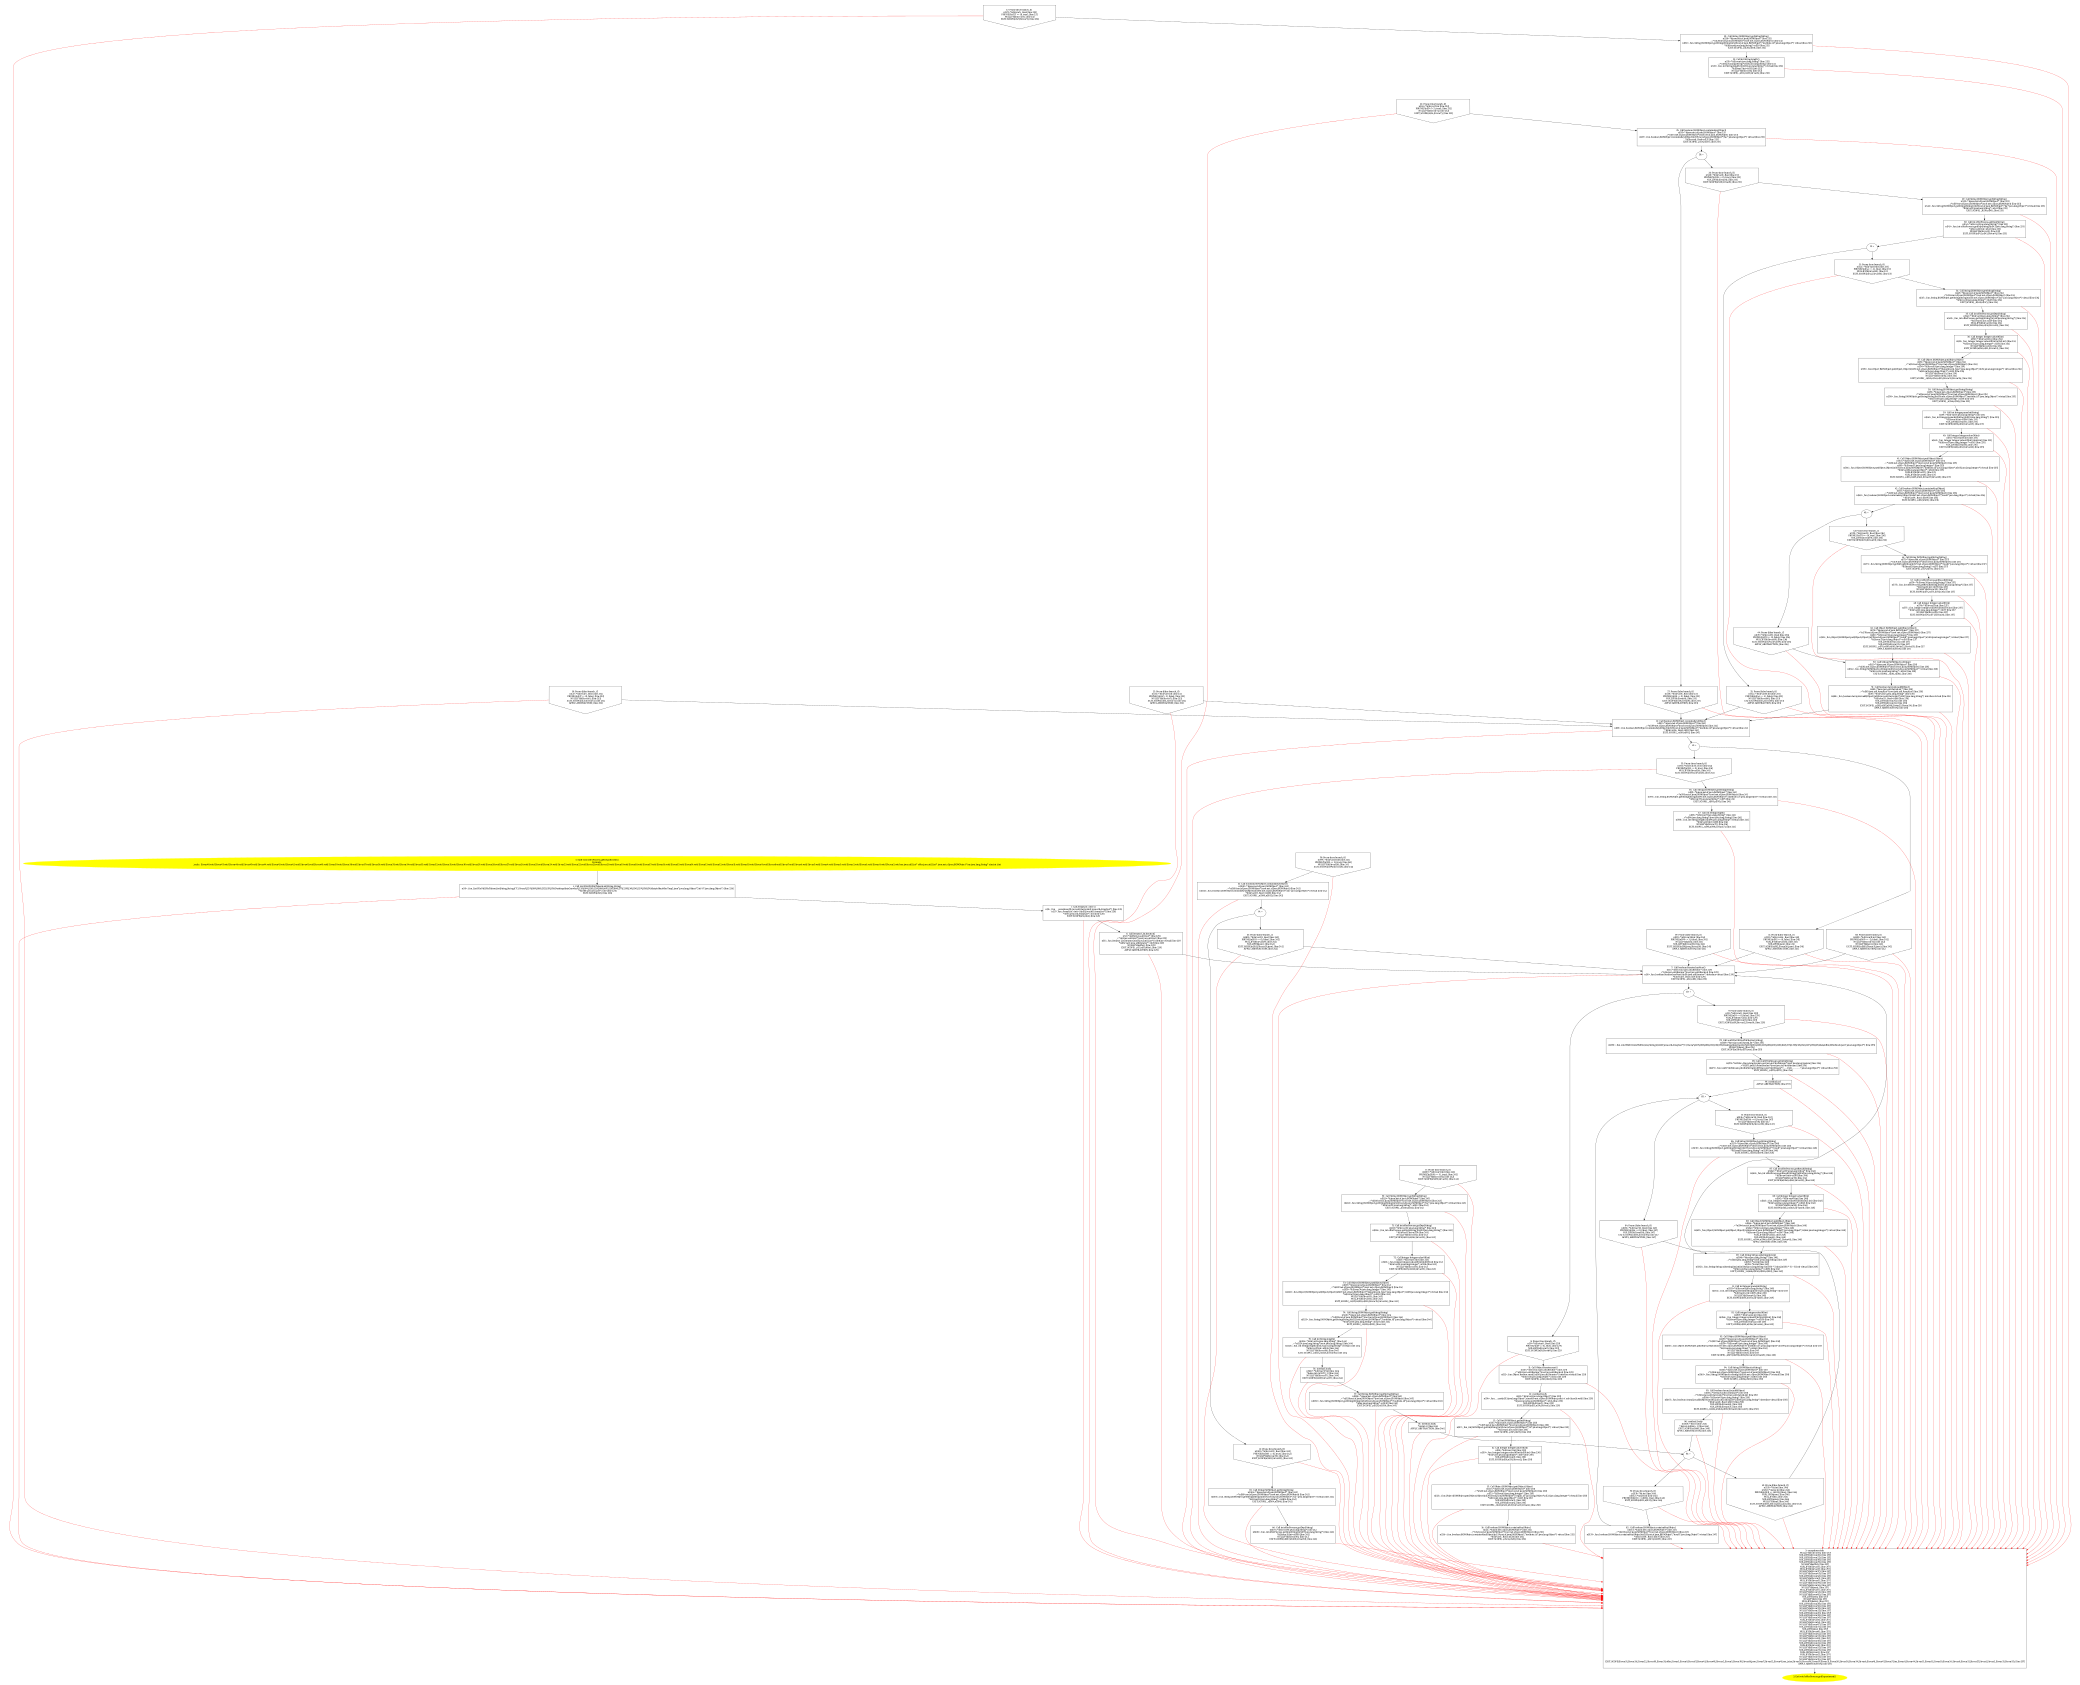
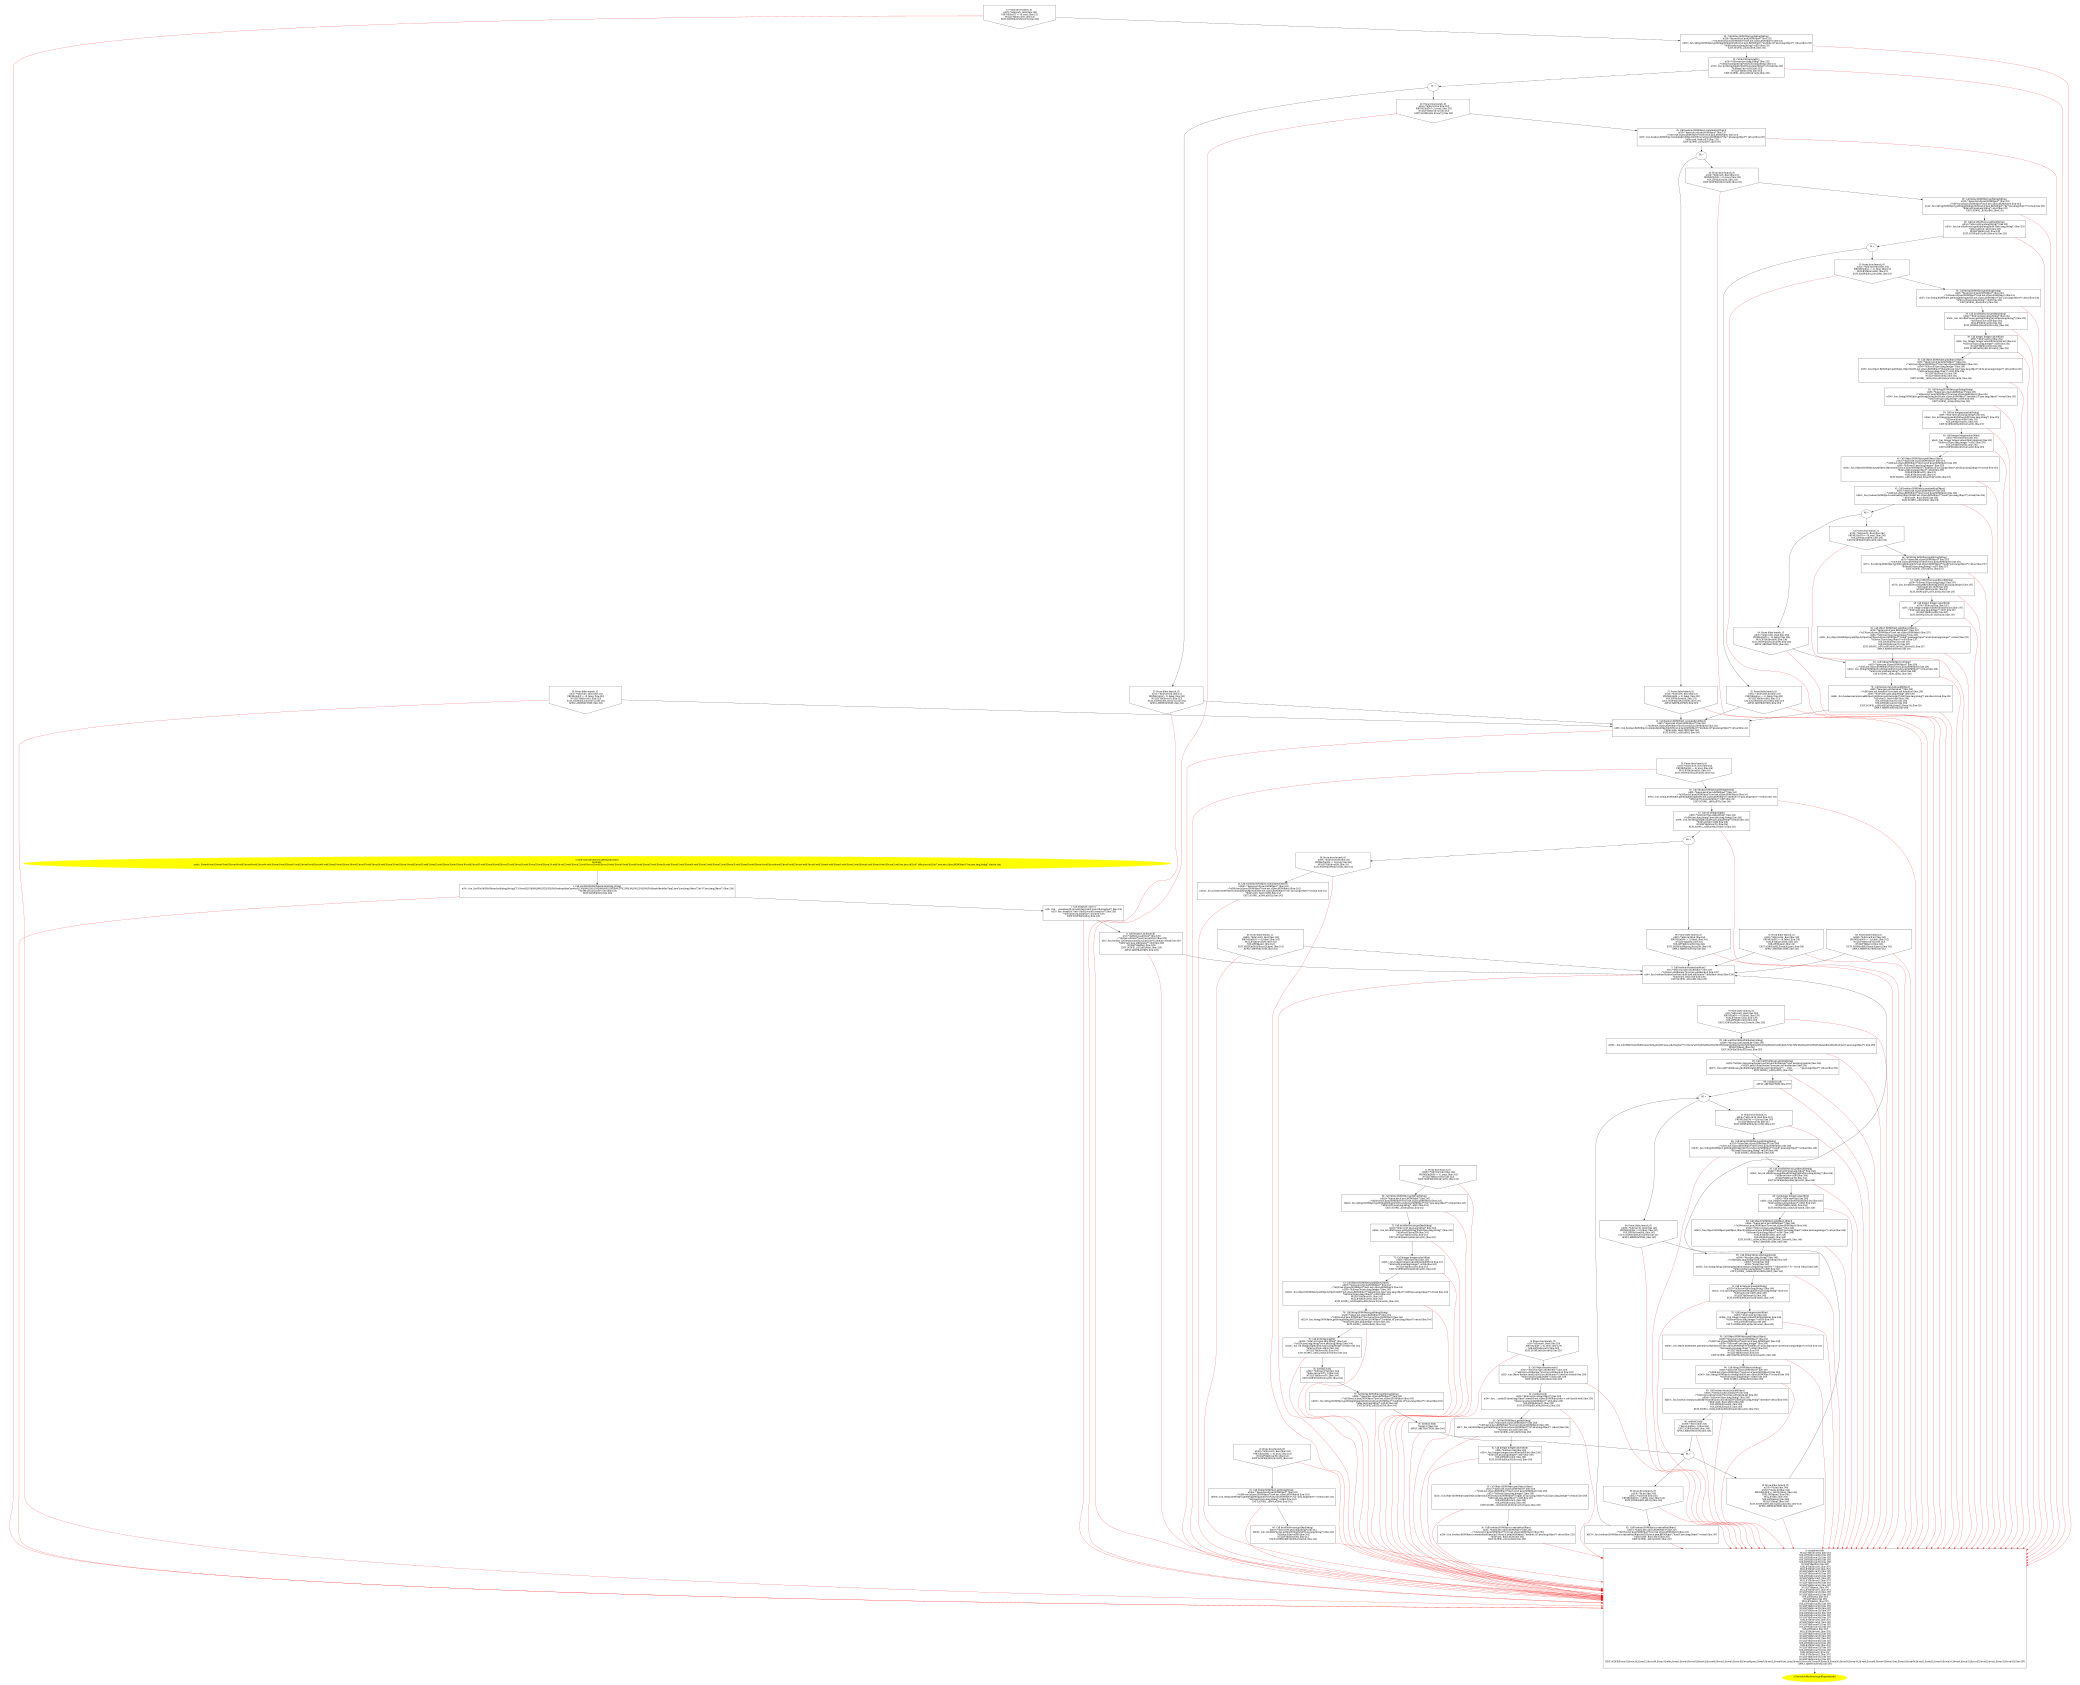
node "24: +": added
node "55: +": removed
node "60: +": added
node "64: +": removed
node "10: +": removed
node "99:  method_utf APPLY_ABSTRACTION; [line 257]": label "99:  method_utf APPLY_ABSTRACTION; [line 257]" -> "99:  method_body APPLY_ABSTRACTION; [line 257]"
